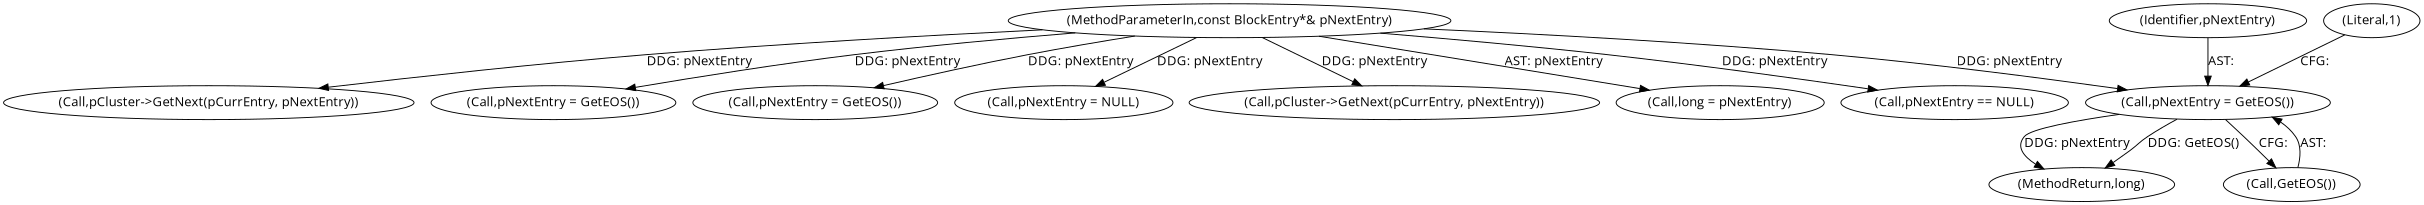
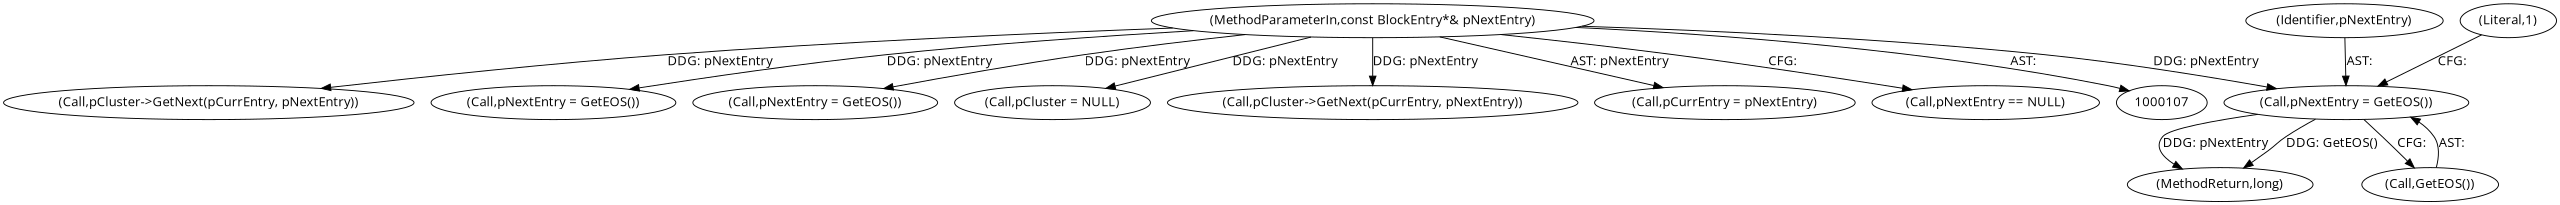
edge "(MethodParameterIn,const BlockEntry*& pNextEntry)" -> "(Call,pNextEntry == NULL)": label "DDG: pNextEntry" -> "CFG: "
node "(Call,pNextEntry = NULL)": label "(Call,pNextEntry = NULL)" -> "(Call,pCluster = NULL)"
node "(Call,long = pNextEntry)": label "(Call,long = pNextEntry)" -> "(Call,pCurrEntry = pNextEntry)"
node "1000107": added
